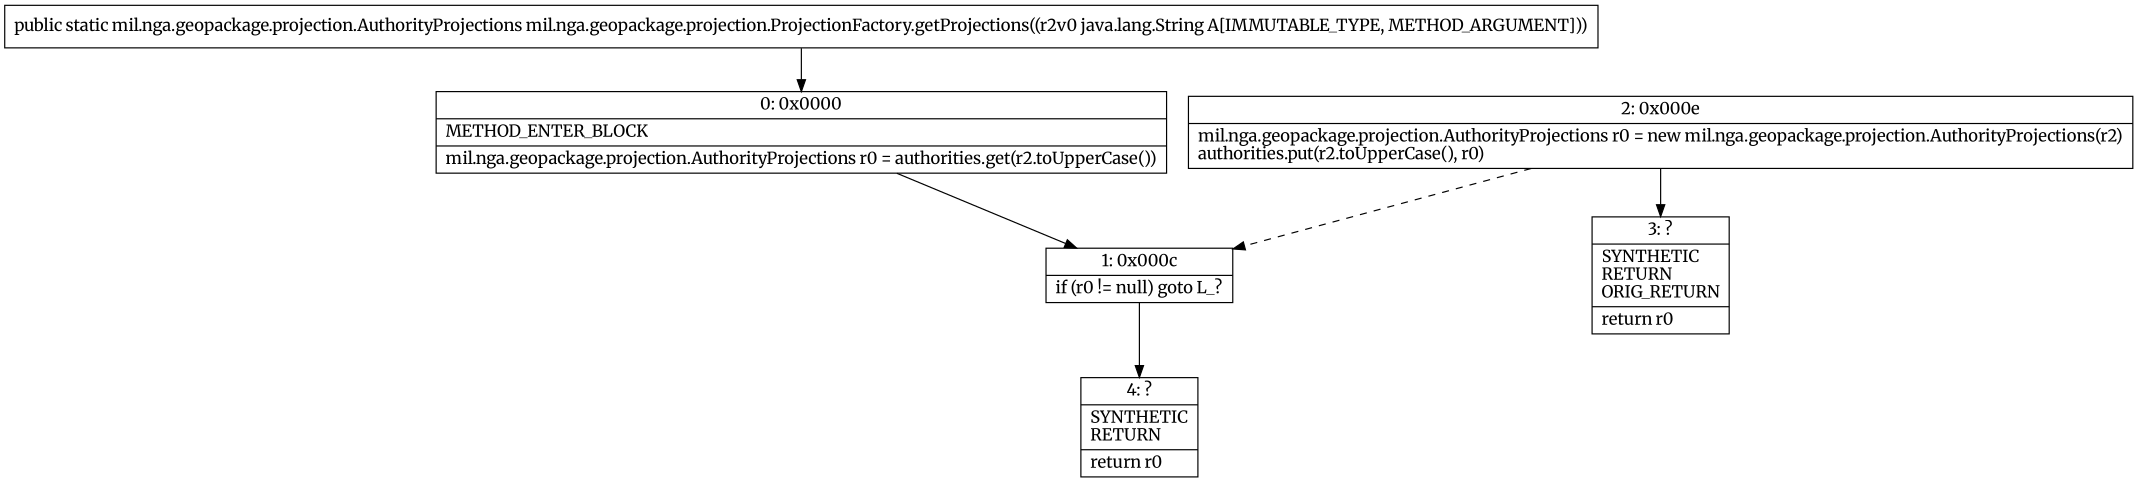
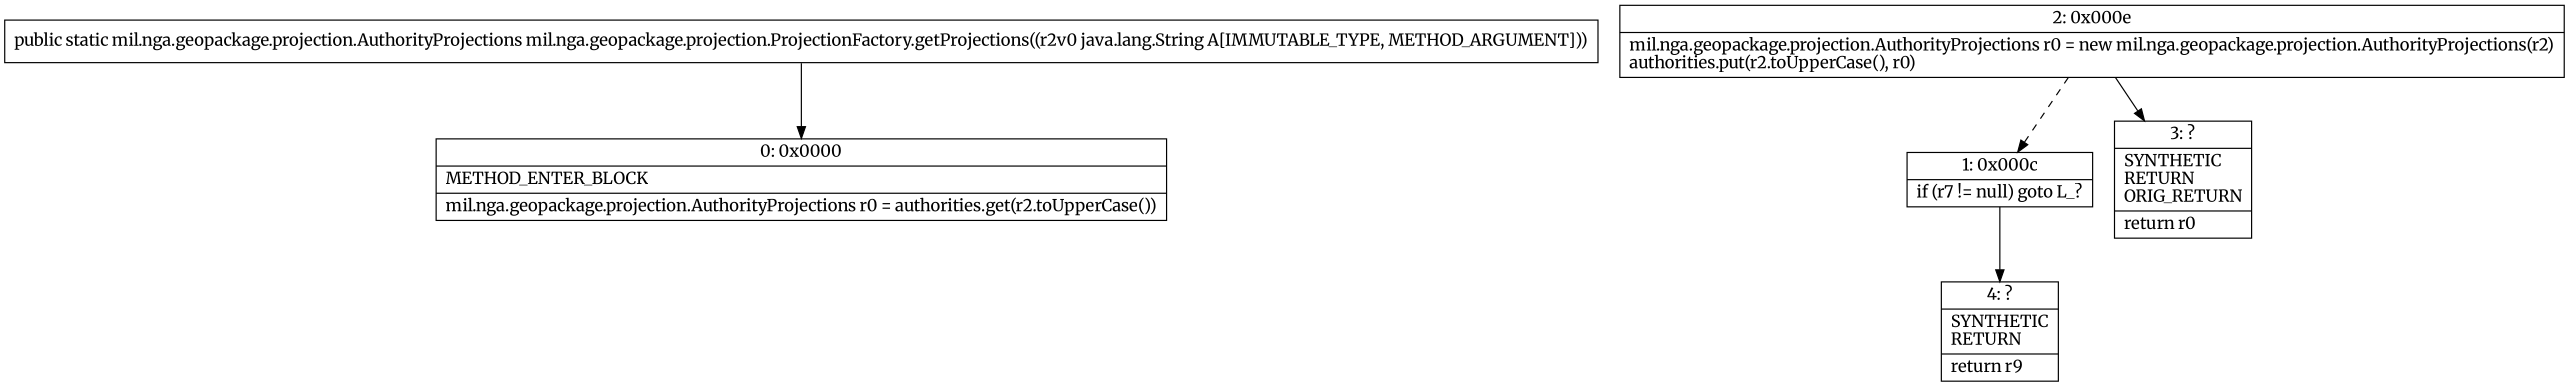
edge "0: 0x0000" -> "1: 0x000c": removed
node "1: 0x000c": text "if (r0 != null) goto L_?" -> "if (r7 != null) goto L_?"
node "4: ?": text "return r0" -> "return r9"
